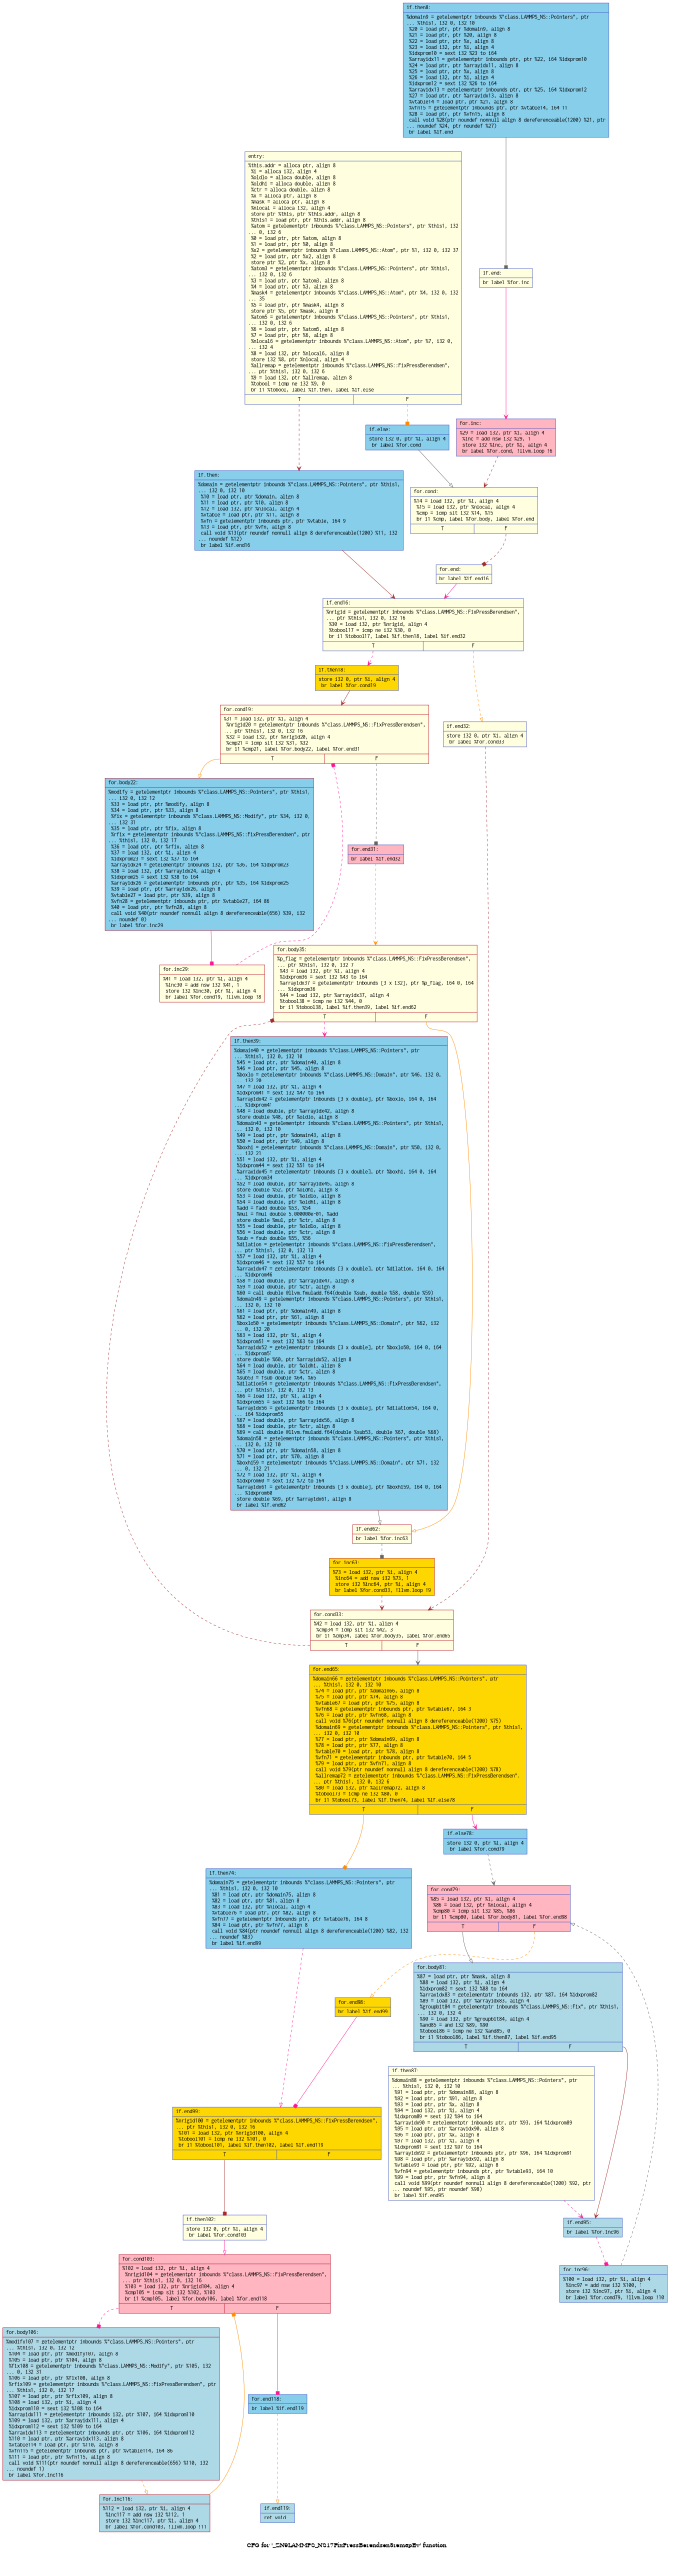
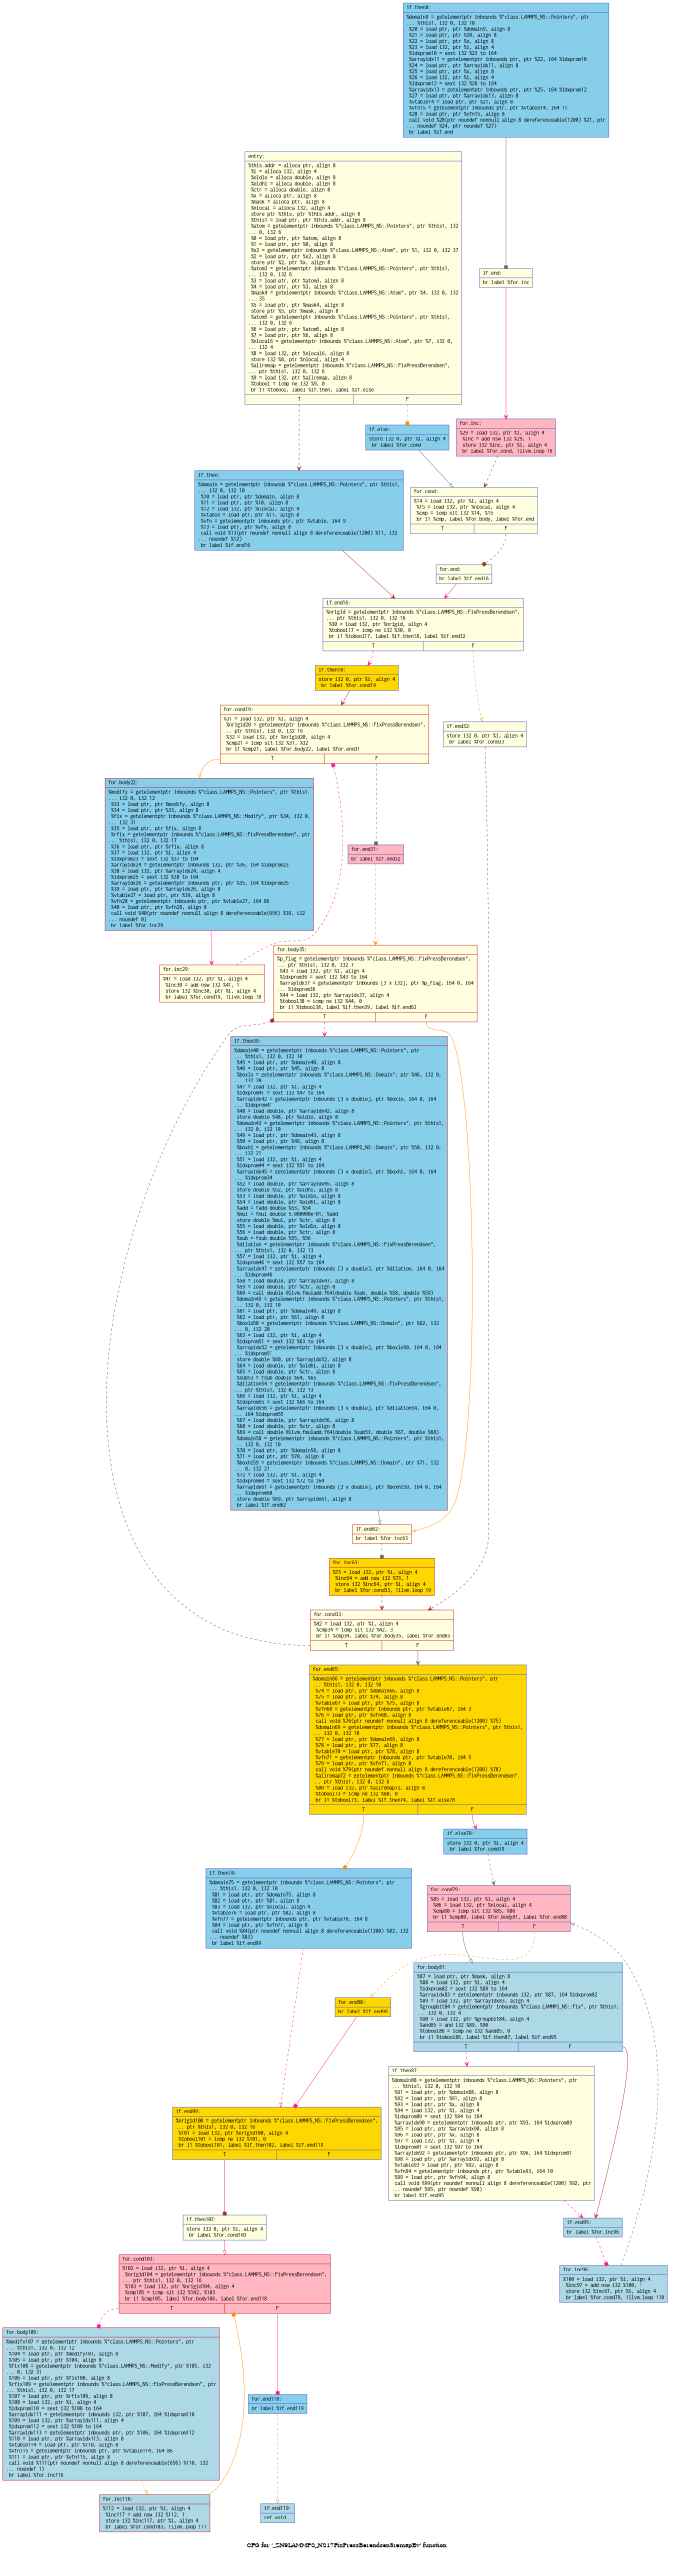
edge "for.body22:" -> "for.inc29:": arrowhead box -> vee
edge "for.body81:" -> "if.then87:": added
